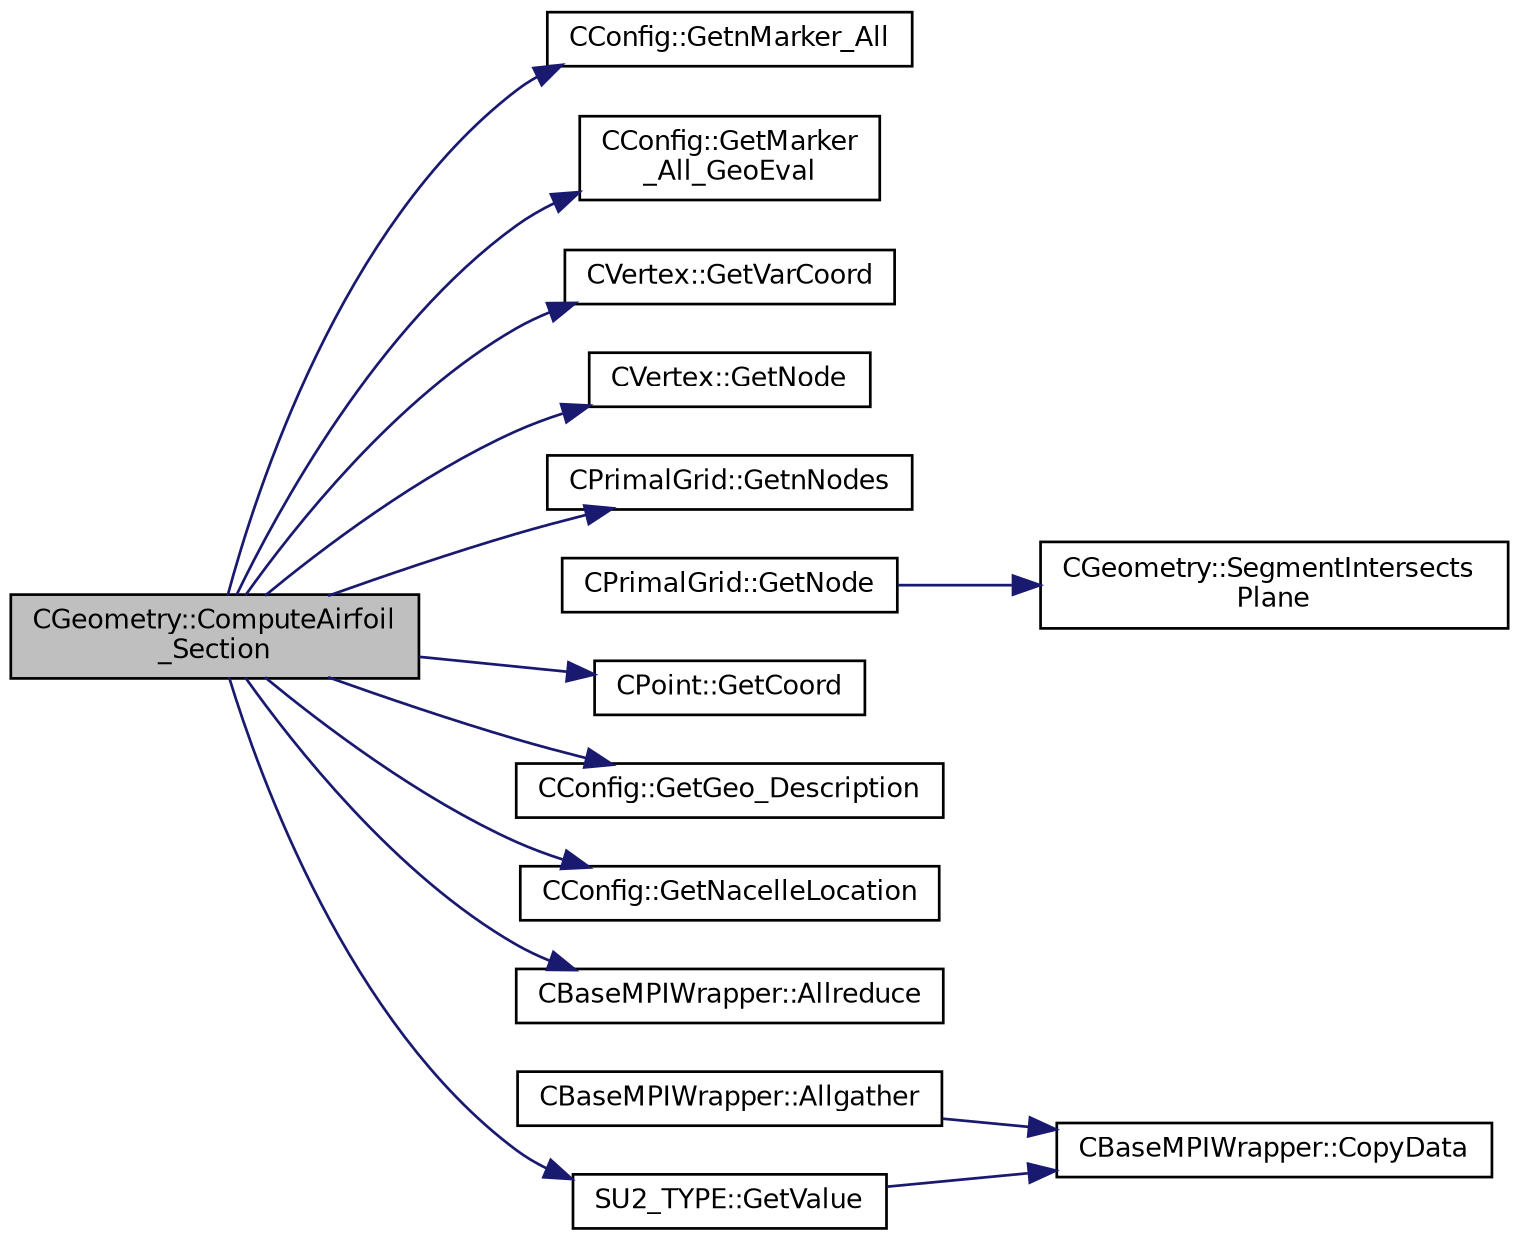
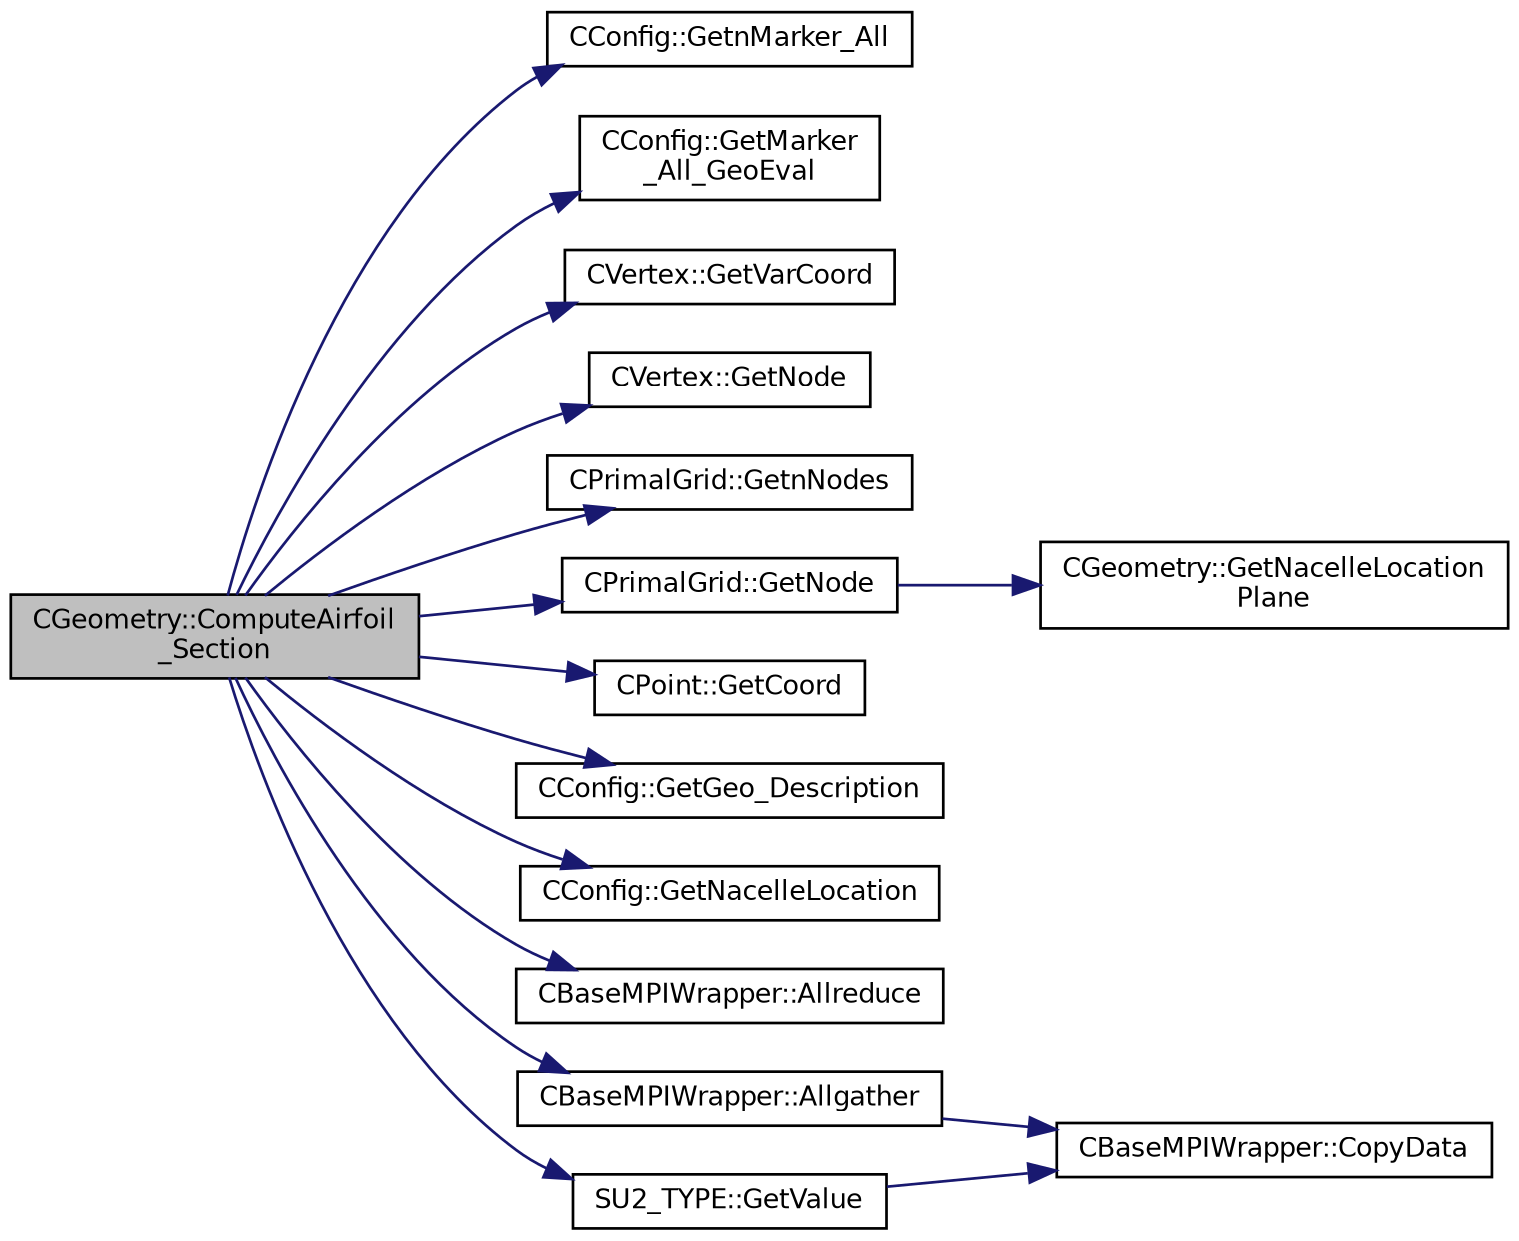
node "CGeometry::SegmentIntersects Plane": label "CGeometry::SegmentIntersects Plane" -> "CGeometry::GetNacelleLocation Plane"
edge "CGeometry::ComputeAirfoil _Section" -> "CPrimalGrid::GetNode": added
edge "CGeometry::ComputeAirfoil _Section" -> "CBaseMPIWrapper::Allgather": added
